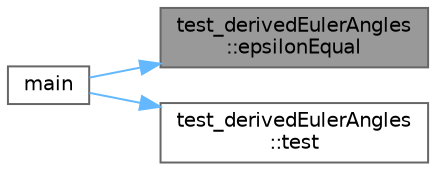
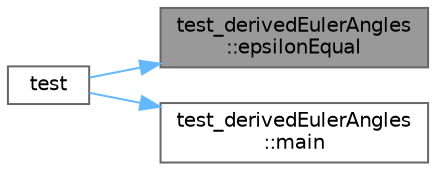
node "main": label "main" -> "test"
node "test_derivedEulerAngles ::test": label "test_derivedEulerAngles ::test" -> "test_derivedEulerAngles ::main"
